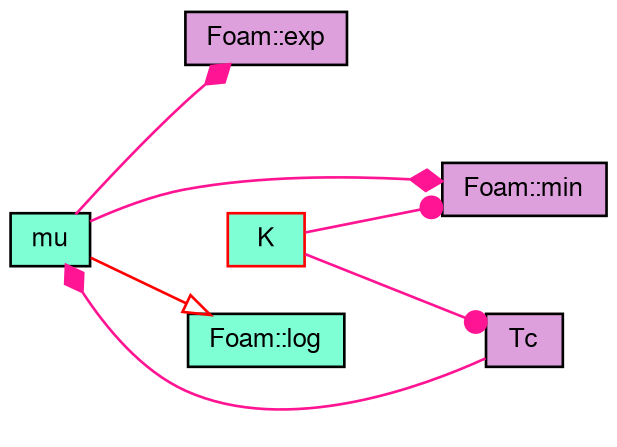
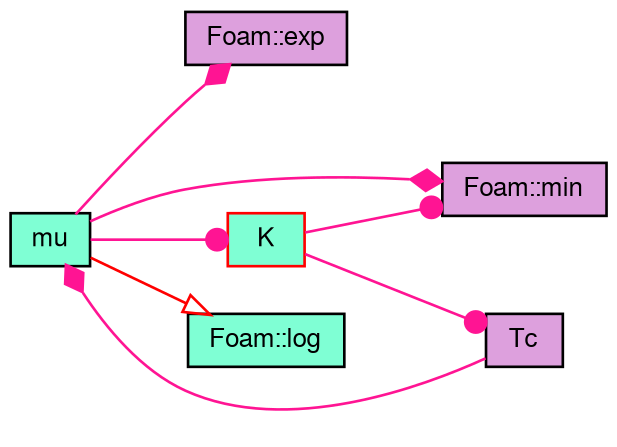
edge "mu" -> "K": added
